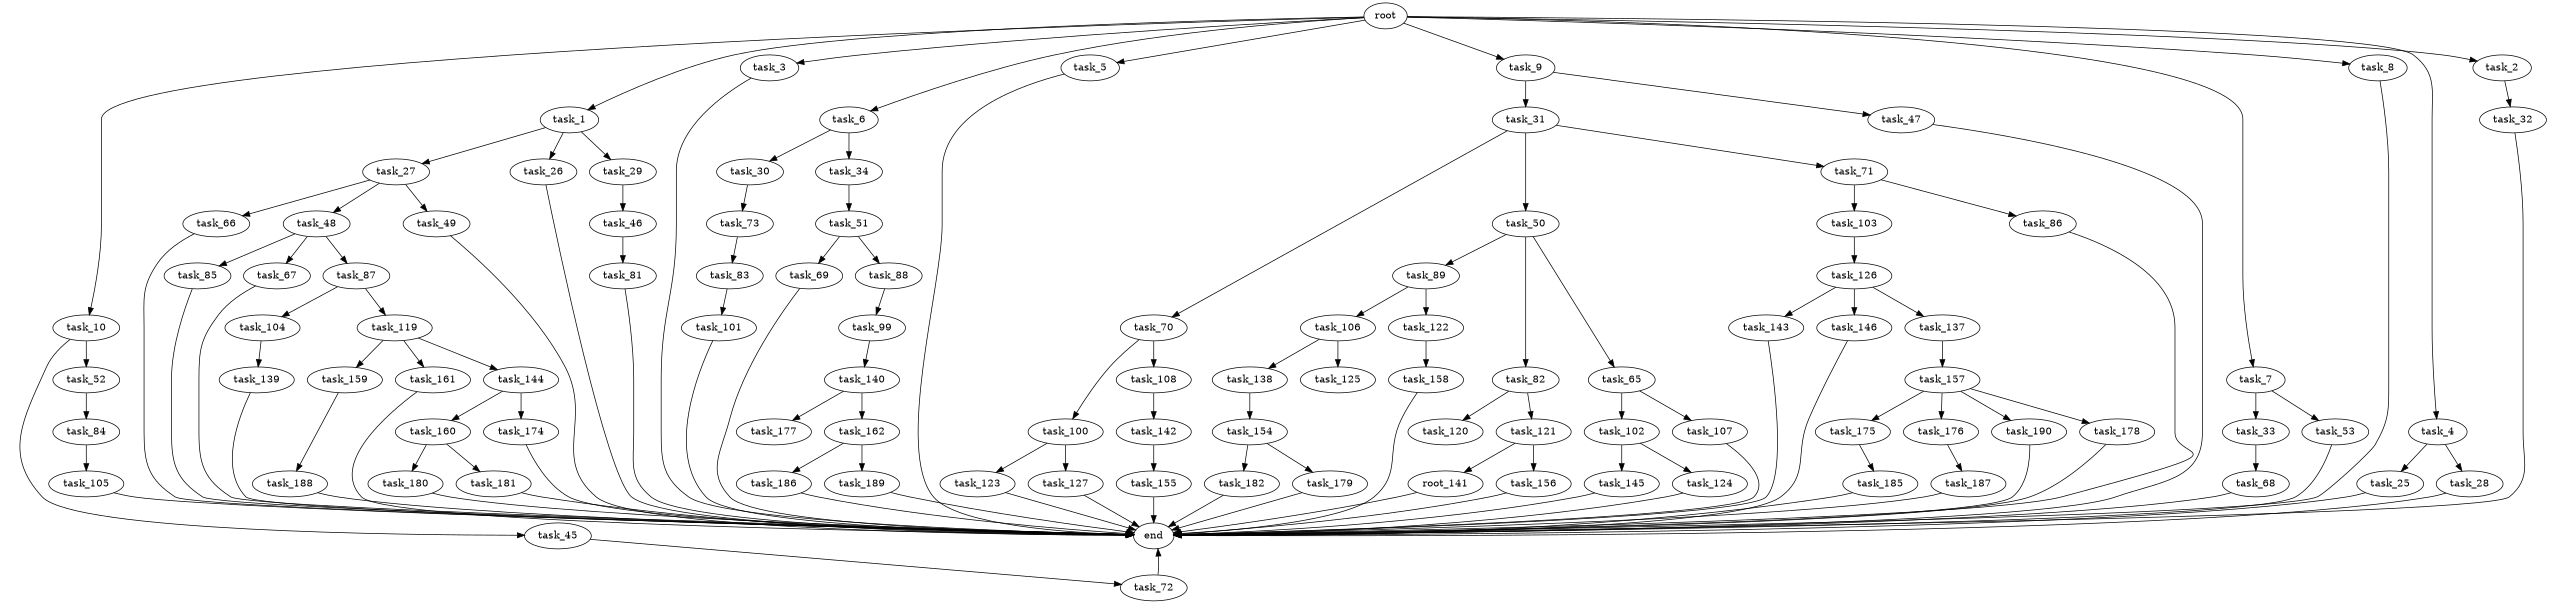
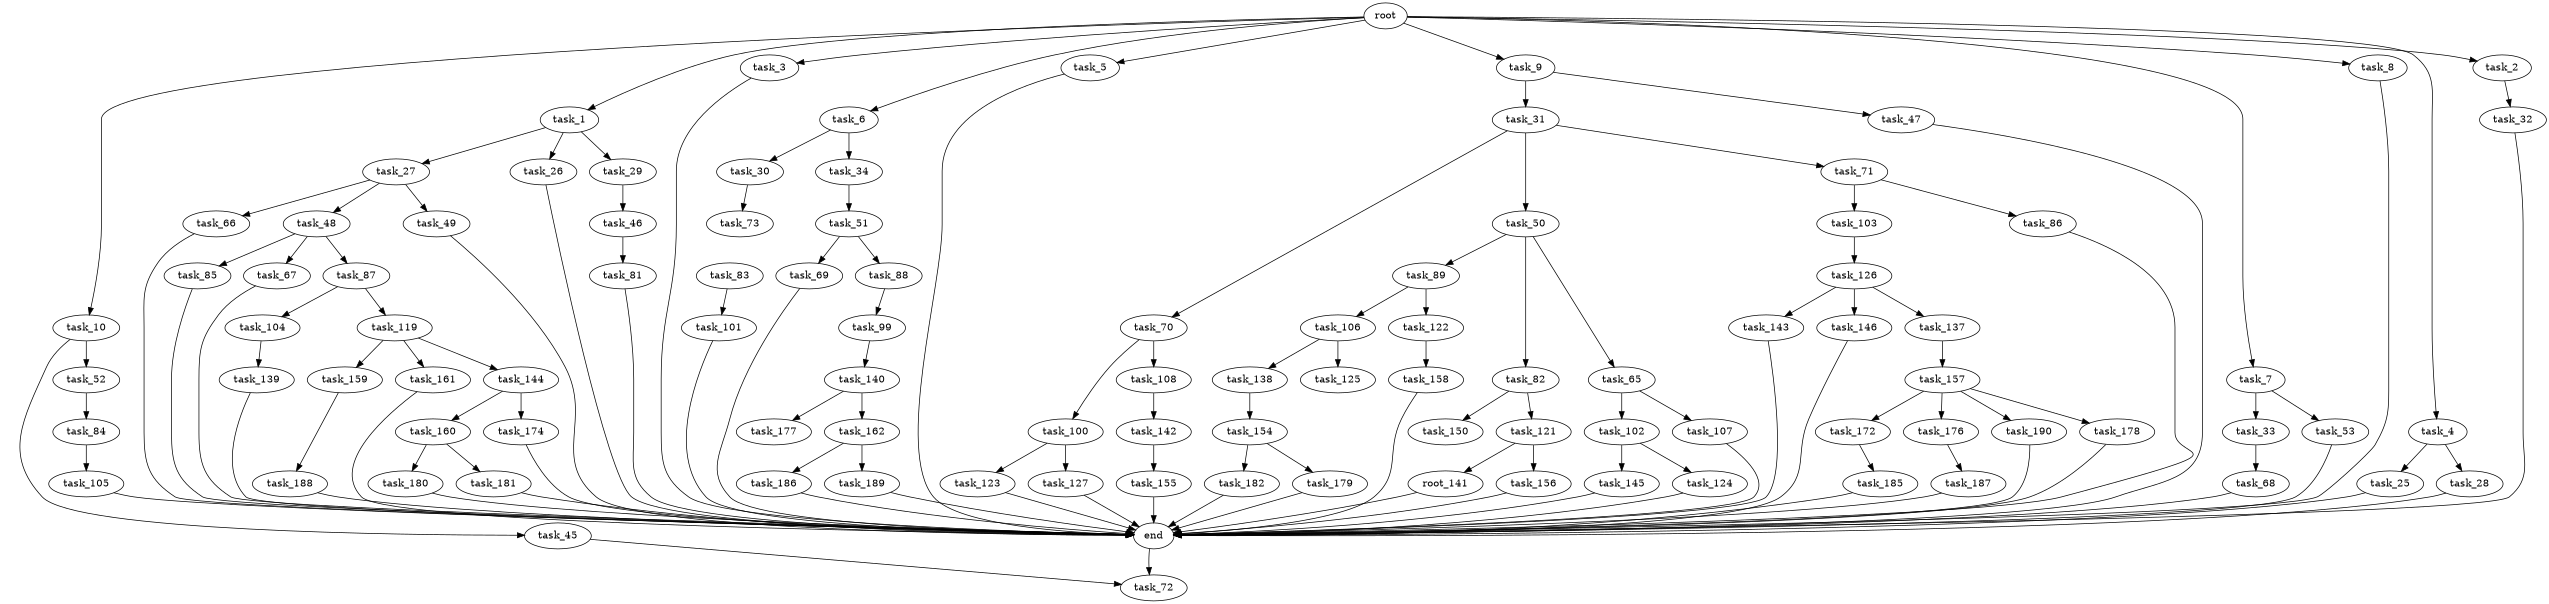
edge "task_73" -> "task_83": removed
node "task_120": label "task_120" -> "task_150"
node "task_175": label "task_175" -> "task_172"
edge "task_72" -> "end": reversed
